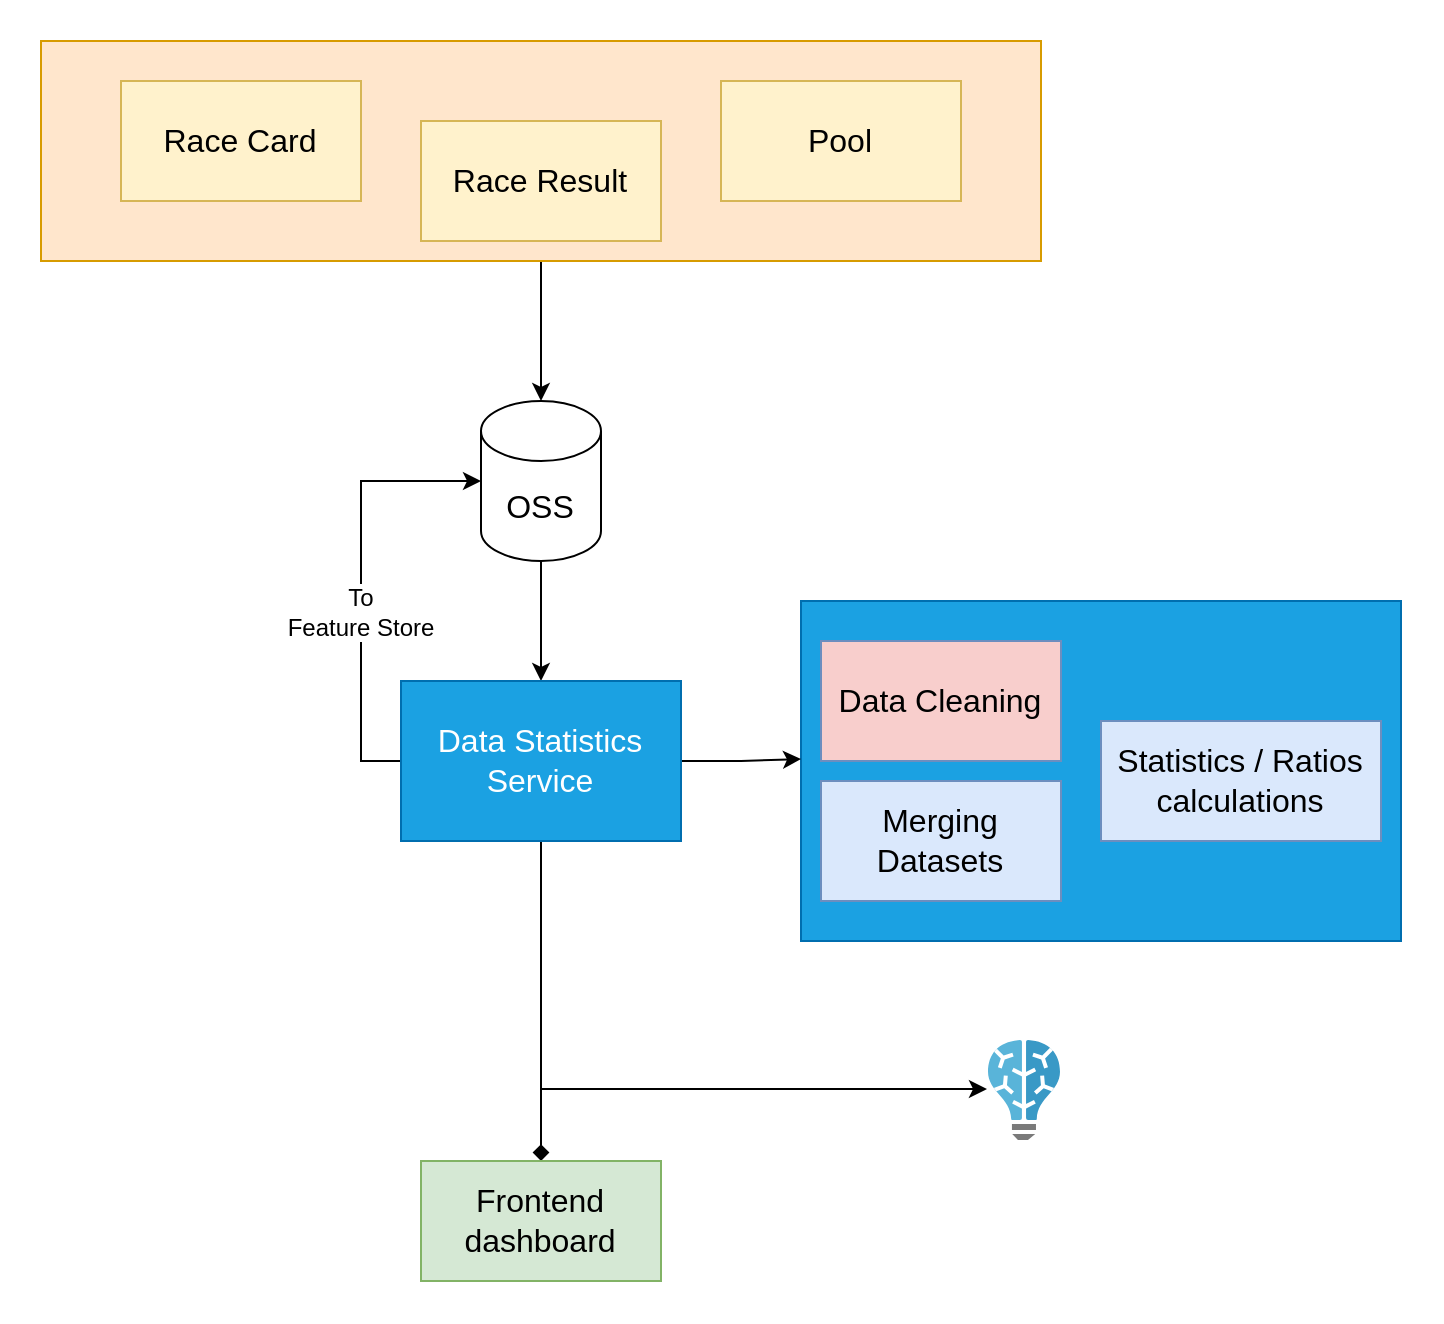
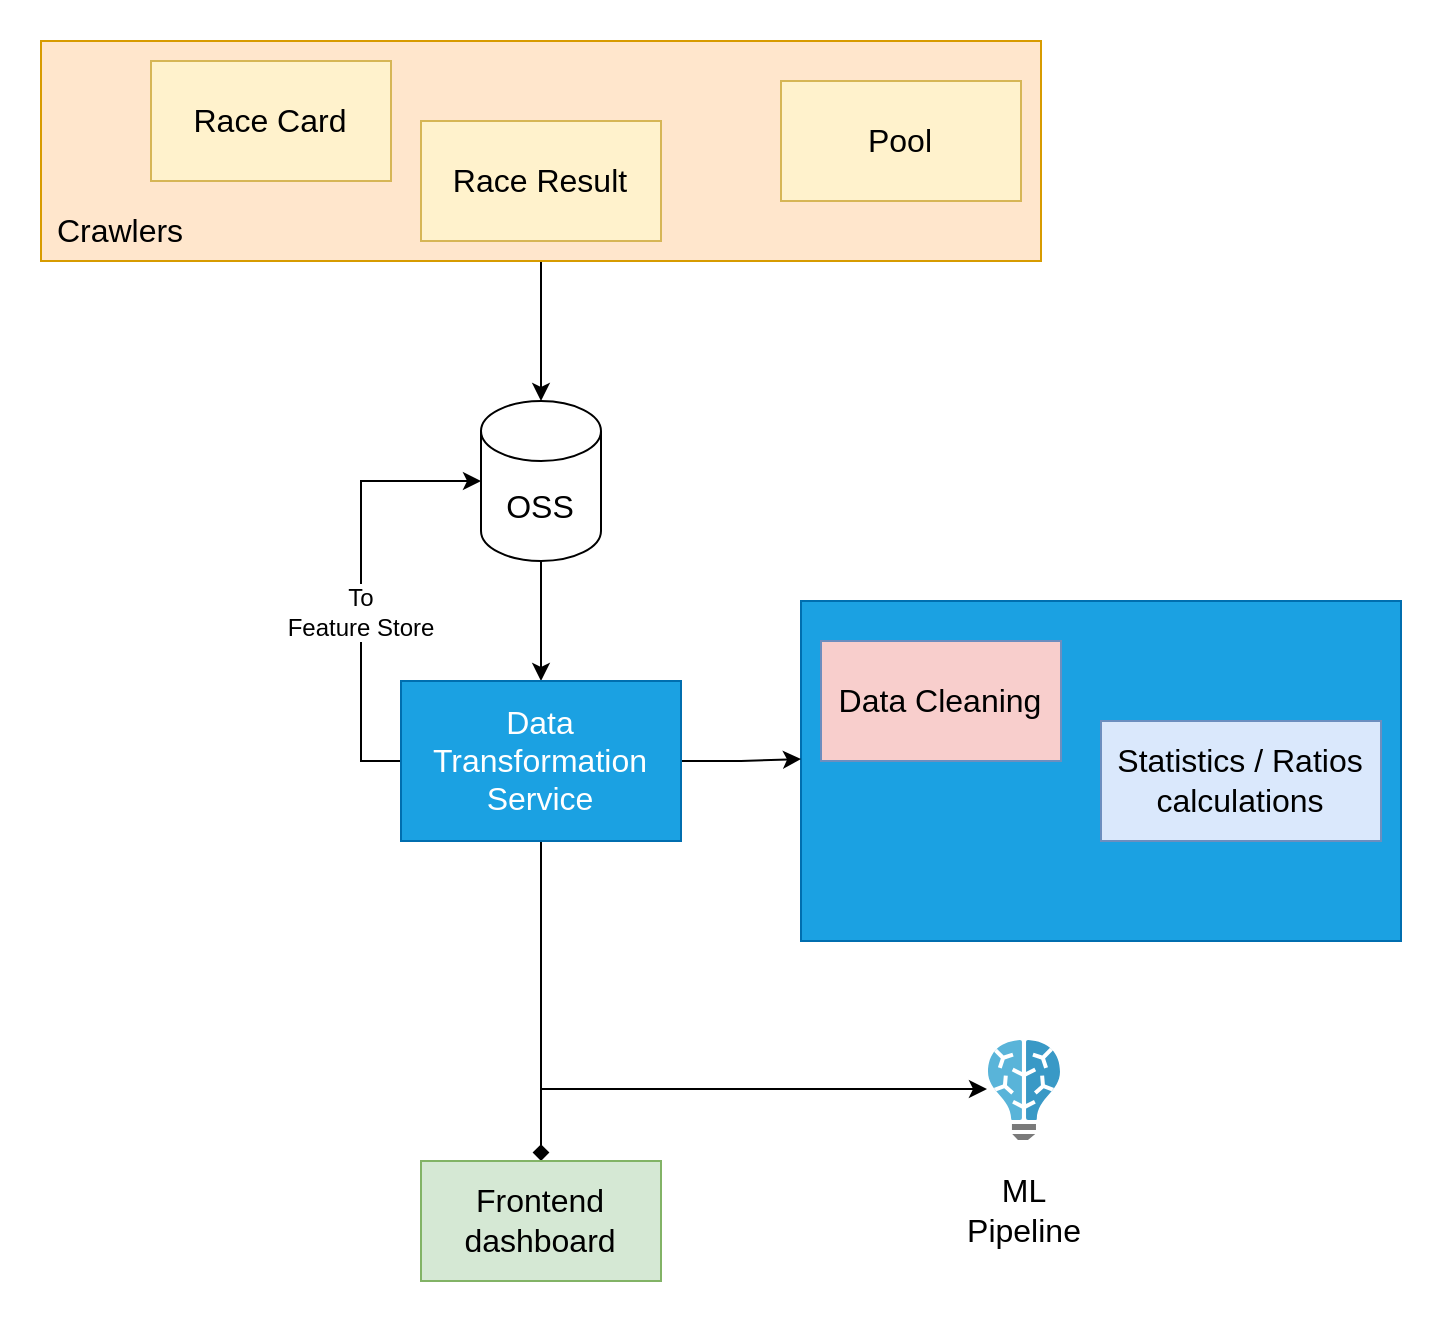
node "Race Card": moved (241, 141) -> (271, 121)
node "Pool": moved (841, 141) -> (901, 141)
node "Crawlers": added
node "Data Statistics Service": label "Data Statistics Service" -> "Data Transformation Service"
node "Merging Datasets": removed
node "ML Pipeline": added
